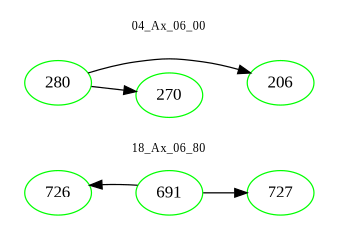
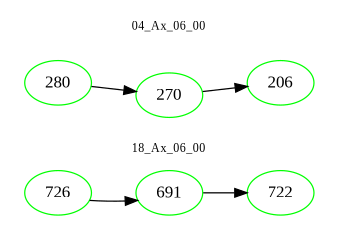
edge "280" -> "206": now "270" -> "206"
cluster "18_Ax_06_80": label "18_Ax_06_80" -> "18_Ax_06_00"
edge "691" -> "726": reversed
node "727": label "727" -> "722"
